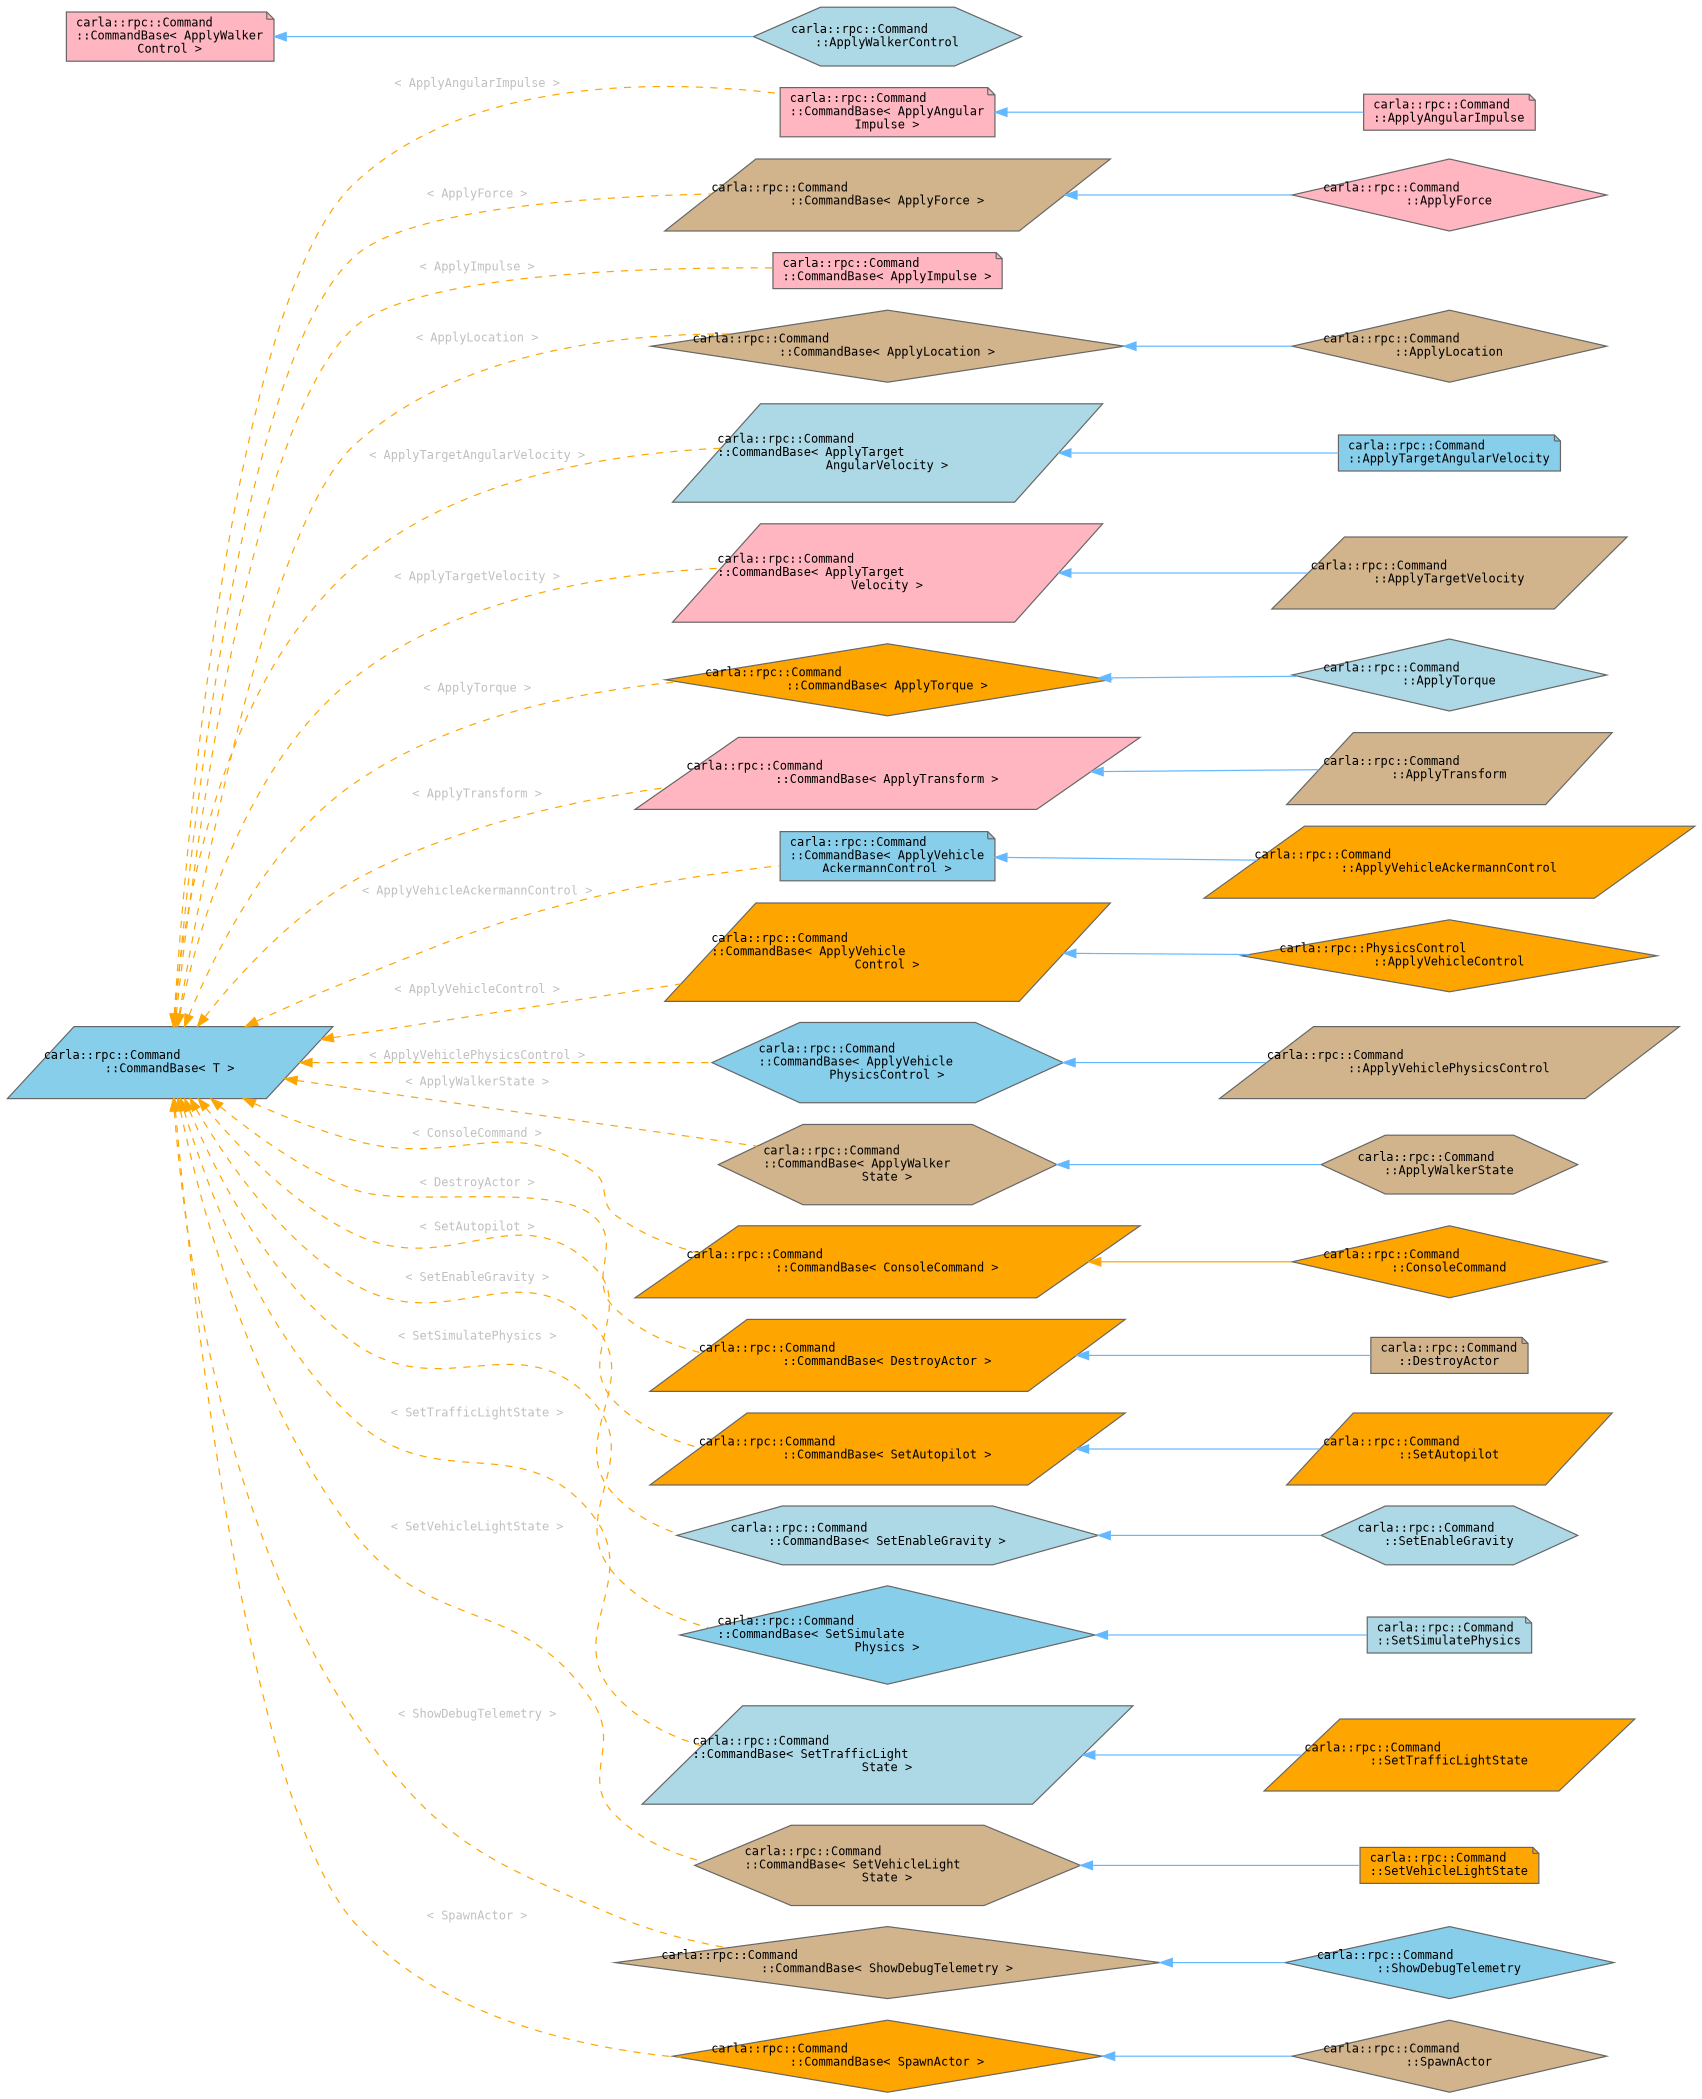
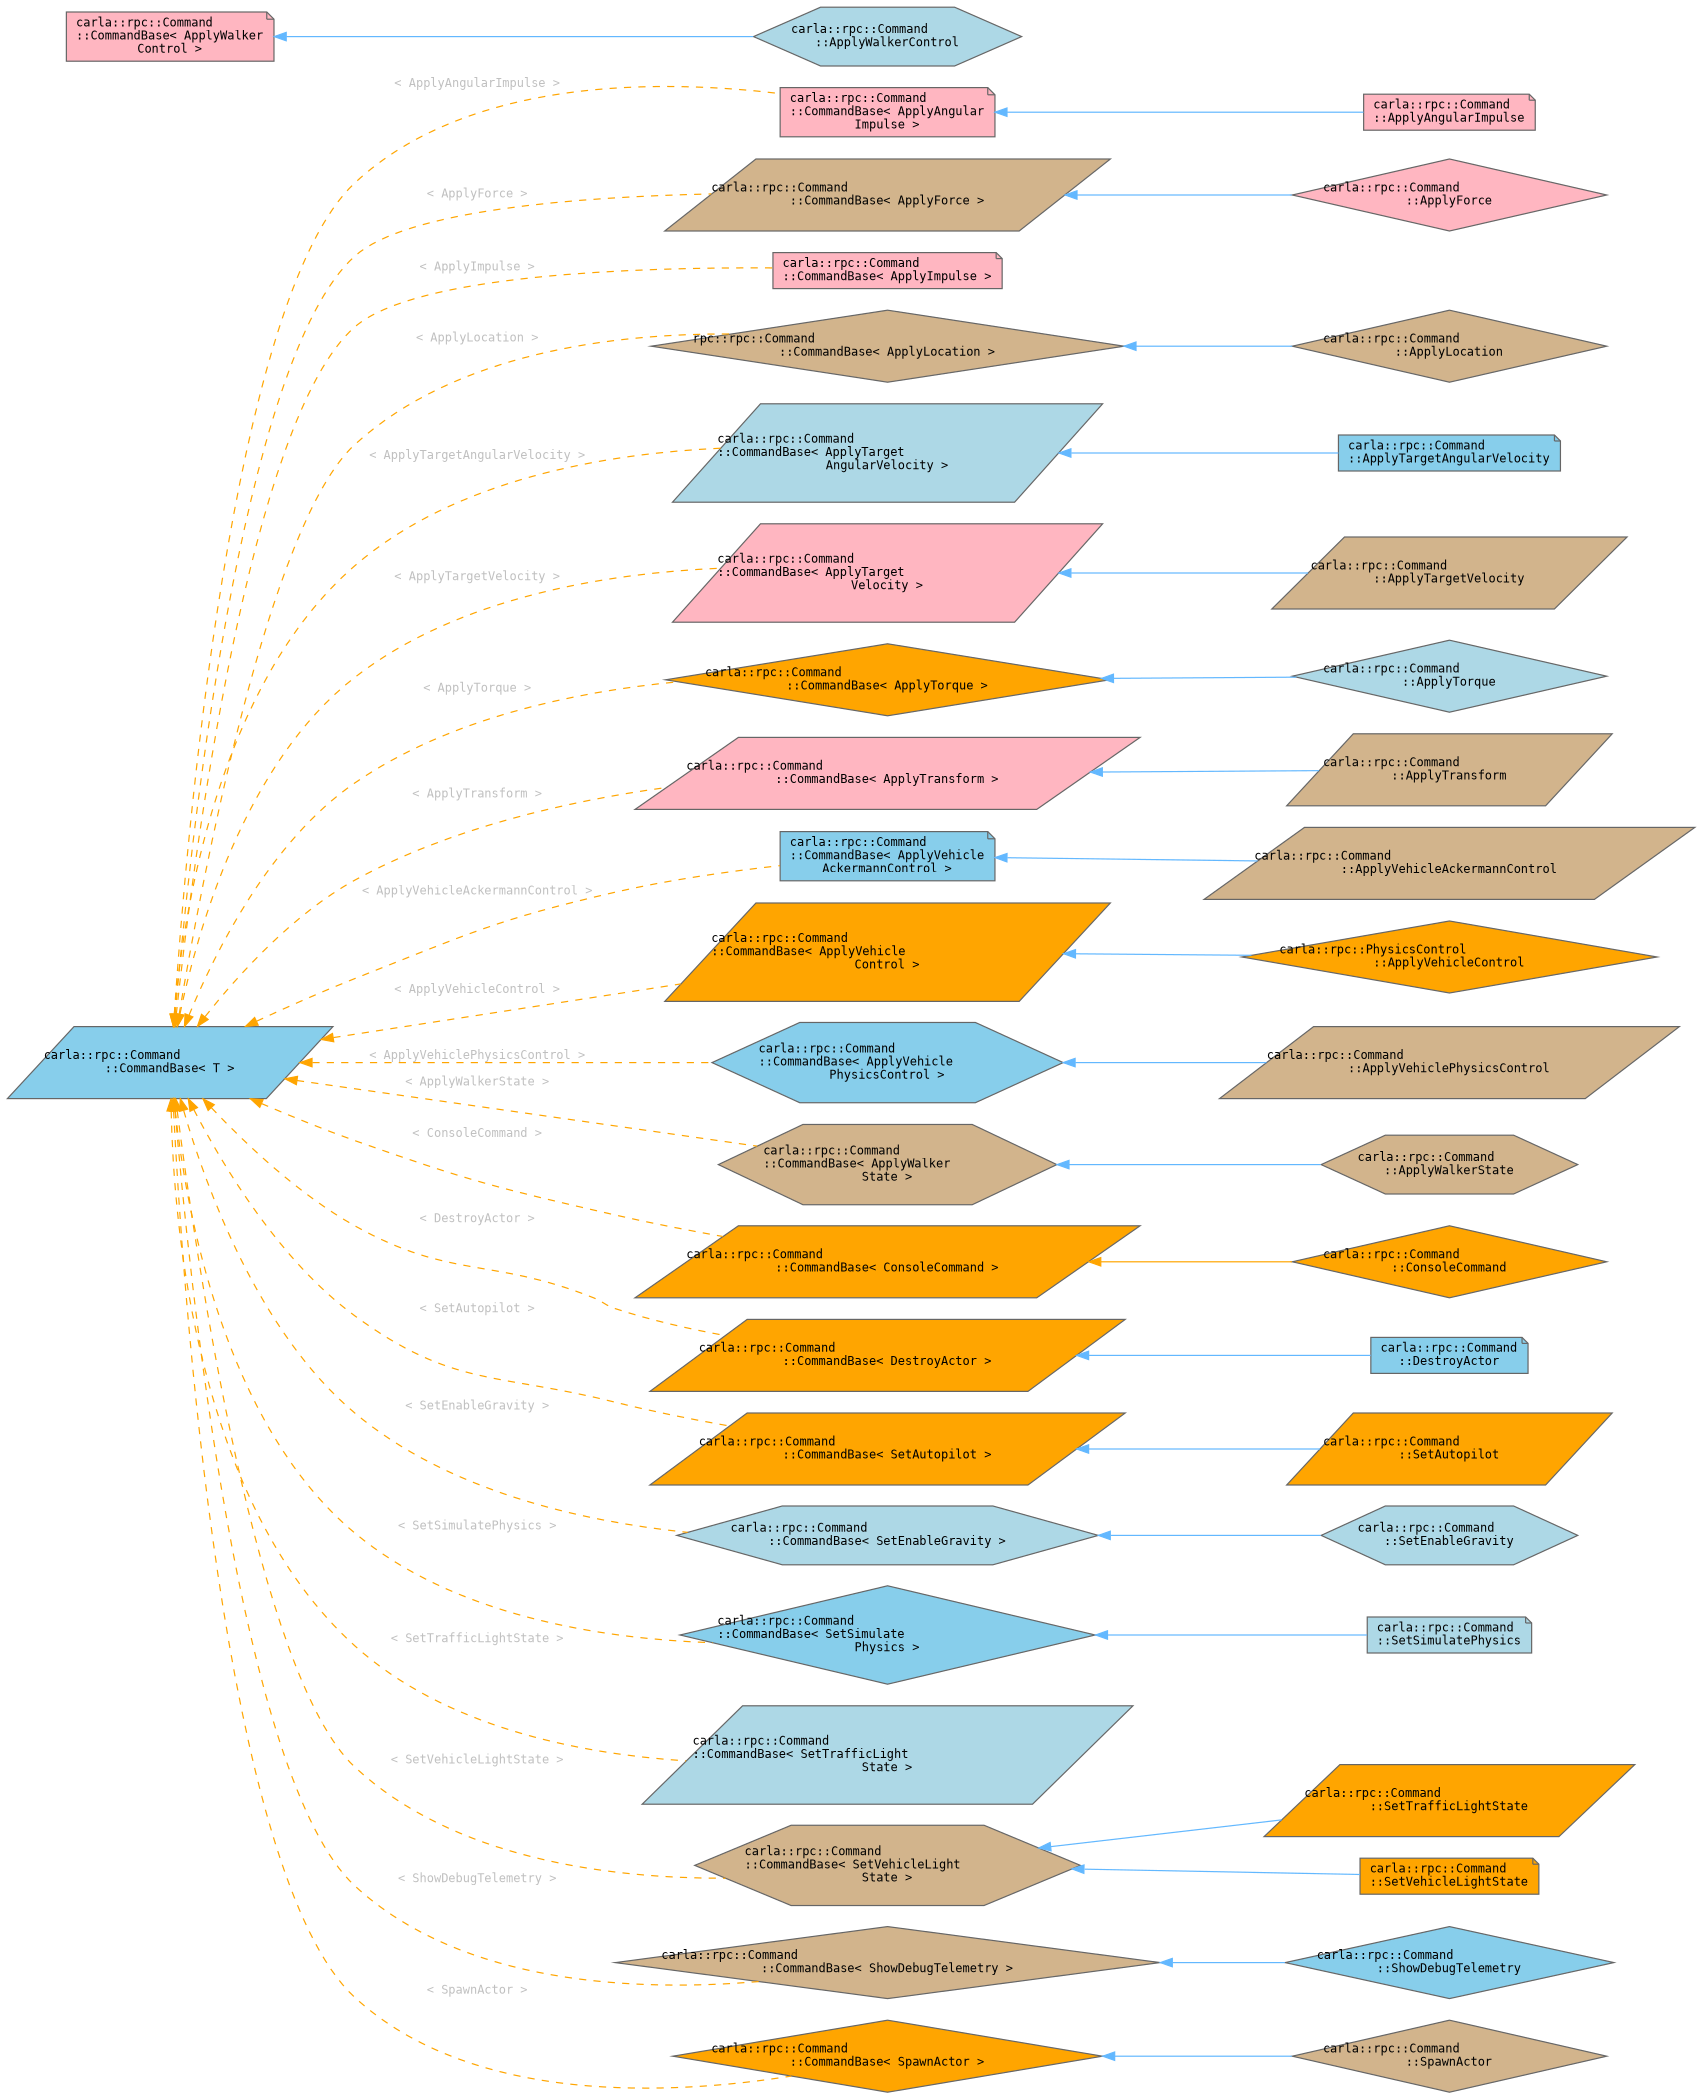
node "carla::rpc::Command ::CommandBase< ApplyLocation >": label "carla::rpc::Command ::CommandBase< ApplyLocation >" -> "rpc::rpc::Command ::CommandBase< ApplyLocation >"
node "carla::rpc::Command ::ApplyVehicleAckermannControl": fillcolor orange -> tan
node "carla::rpc::Command ::DestroyActor": fillcolor tan -> skyblue
edge "carla::rpc::Command ::SetTrafficLightState" -> "carla::rpc::Command ::CommandBase< SetTrafficLight State >": now "carla::rpc::Command ::SetTrafficLightState" -> "carla::rpc::Command ::CommandBase< SetVehicleLight State >"
